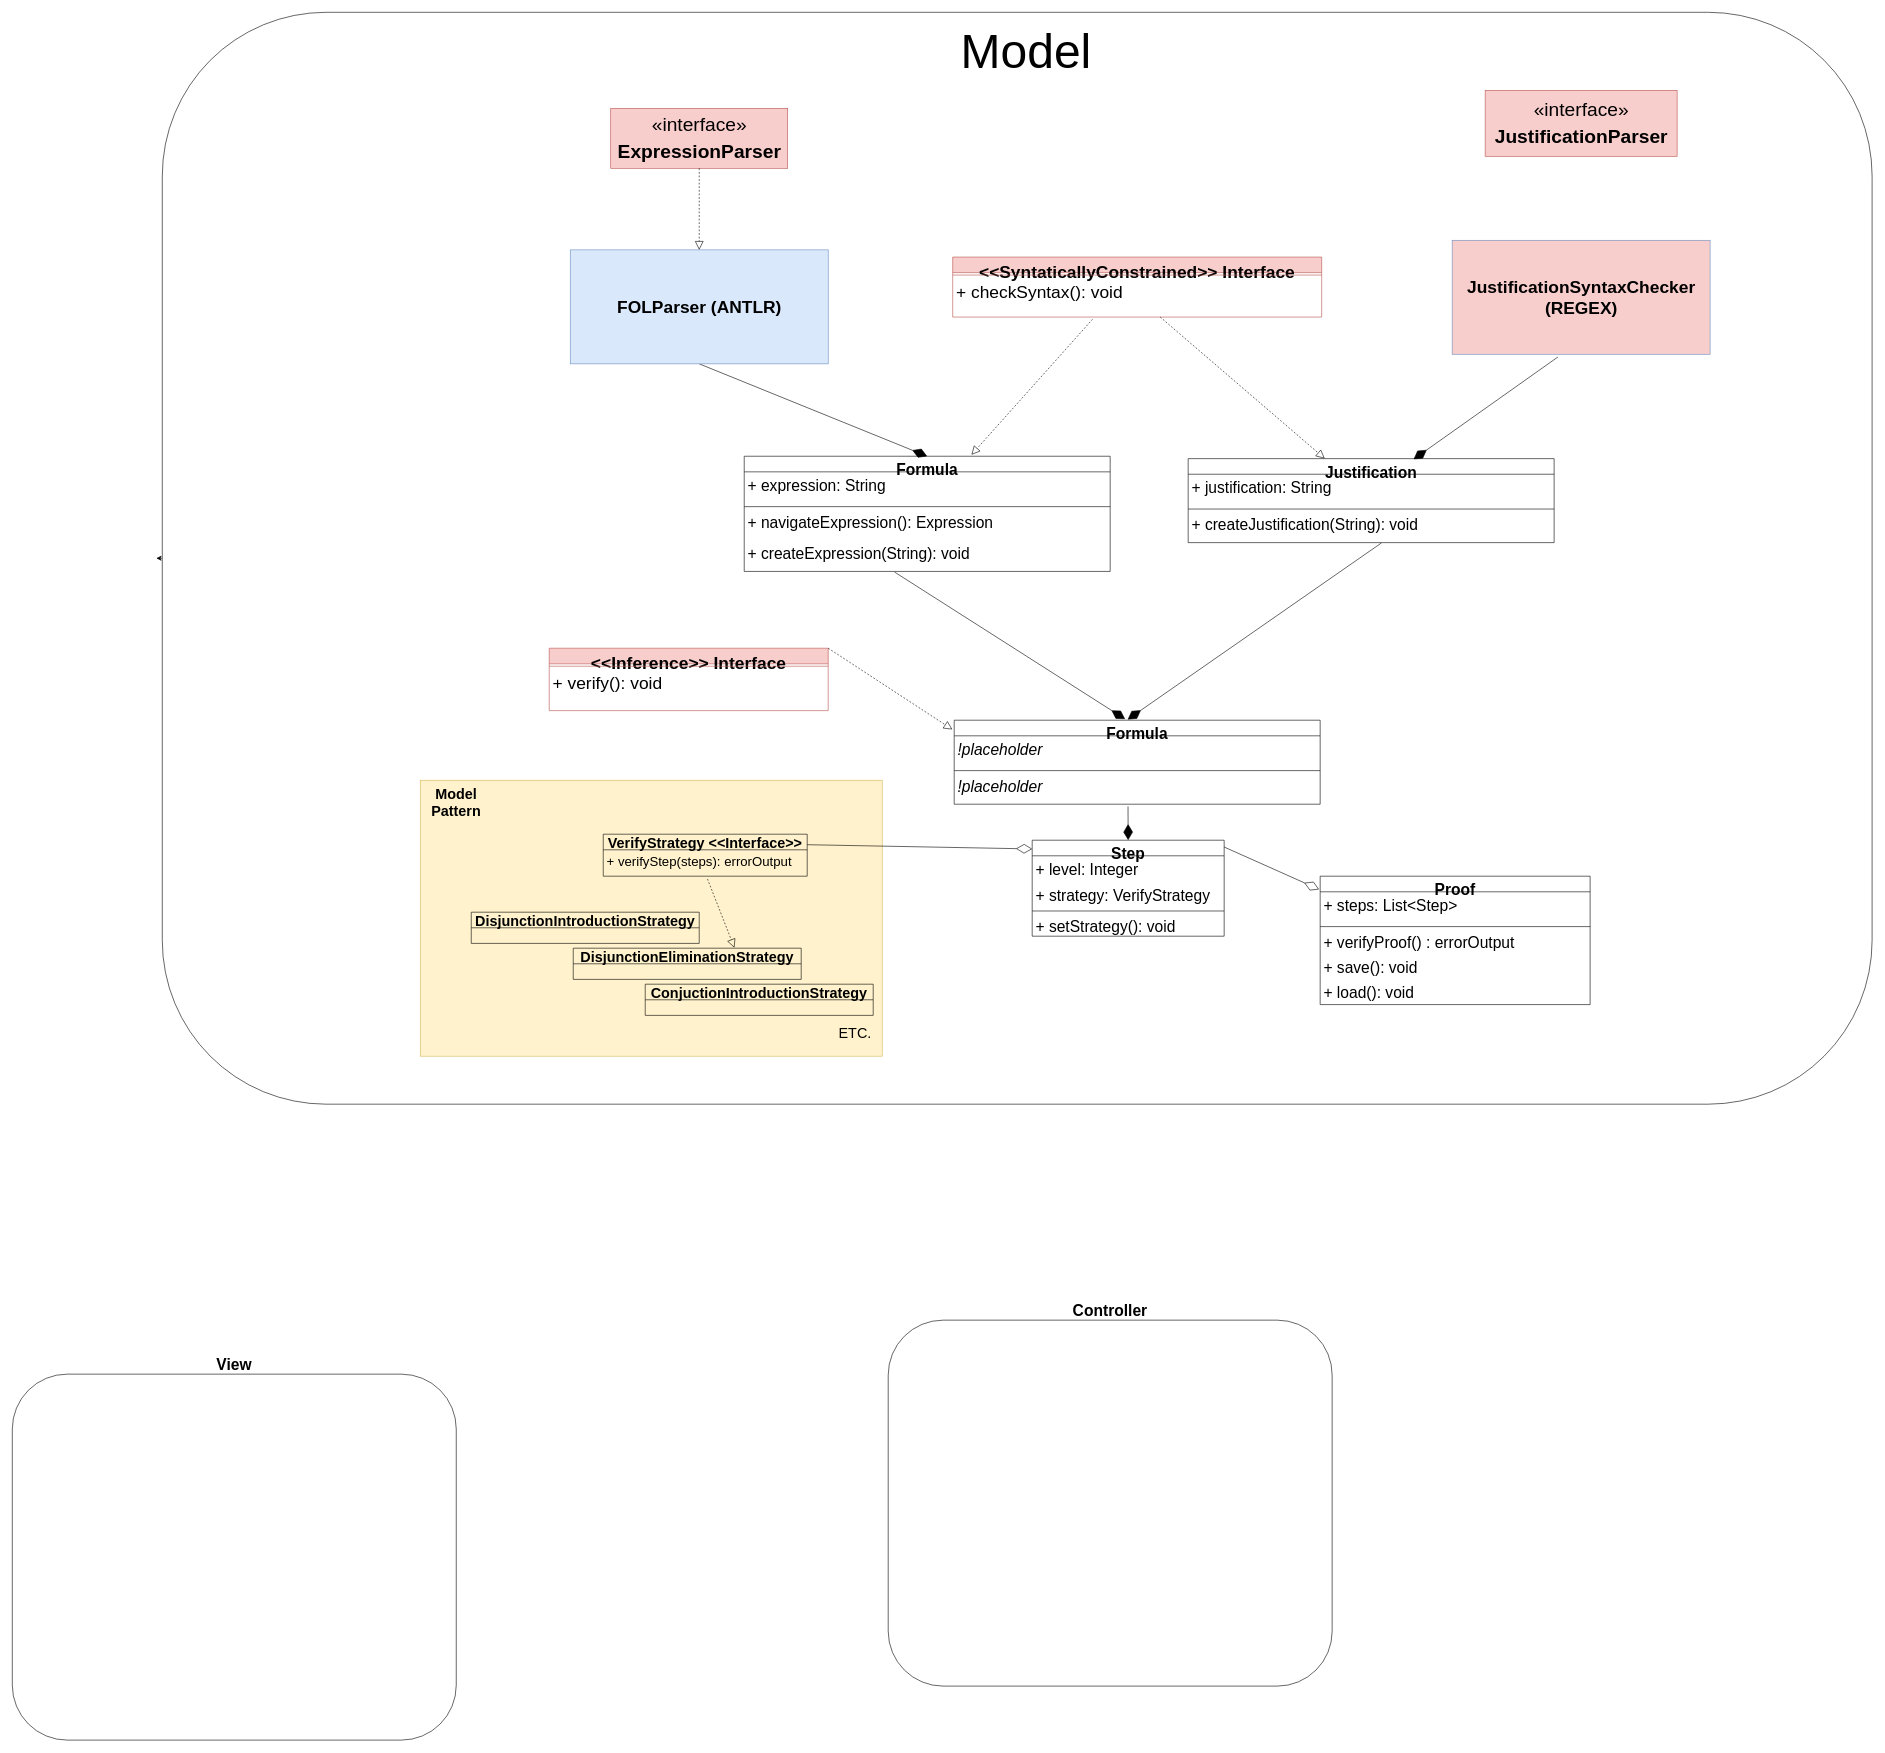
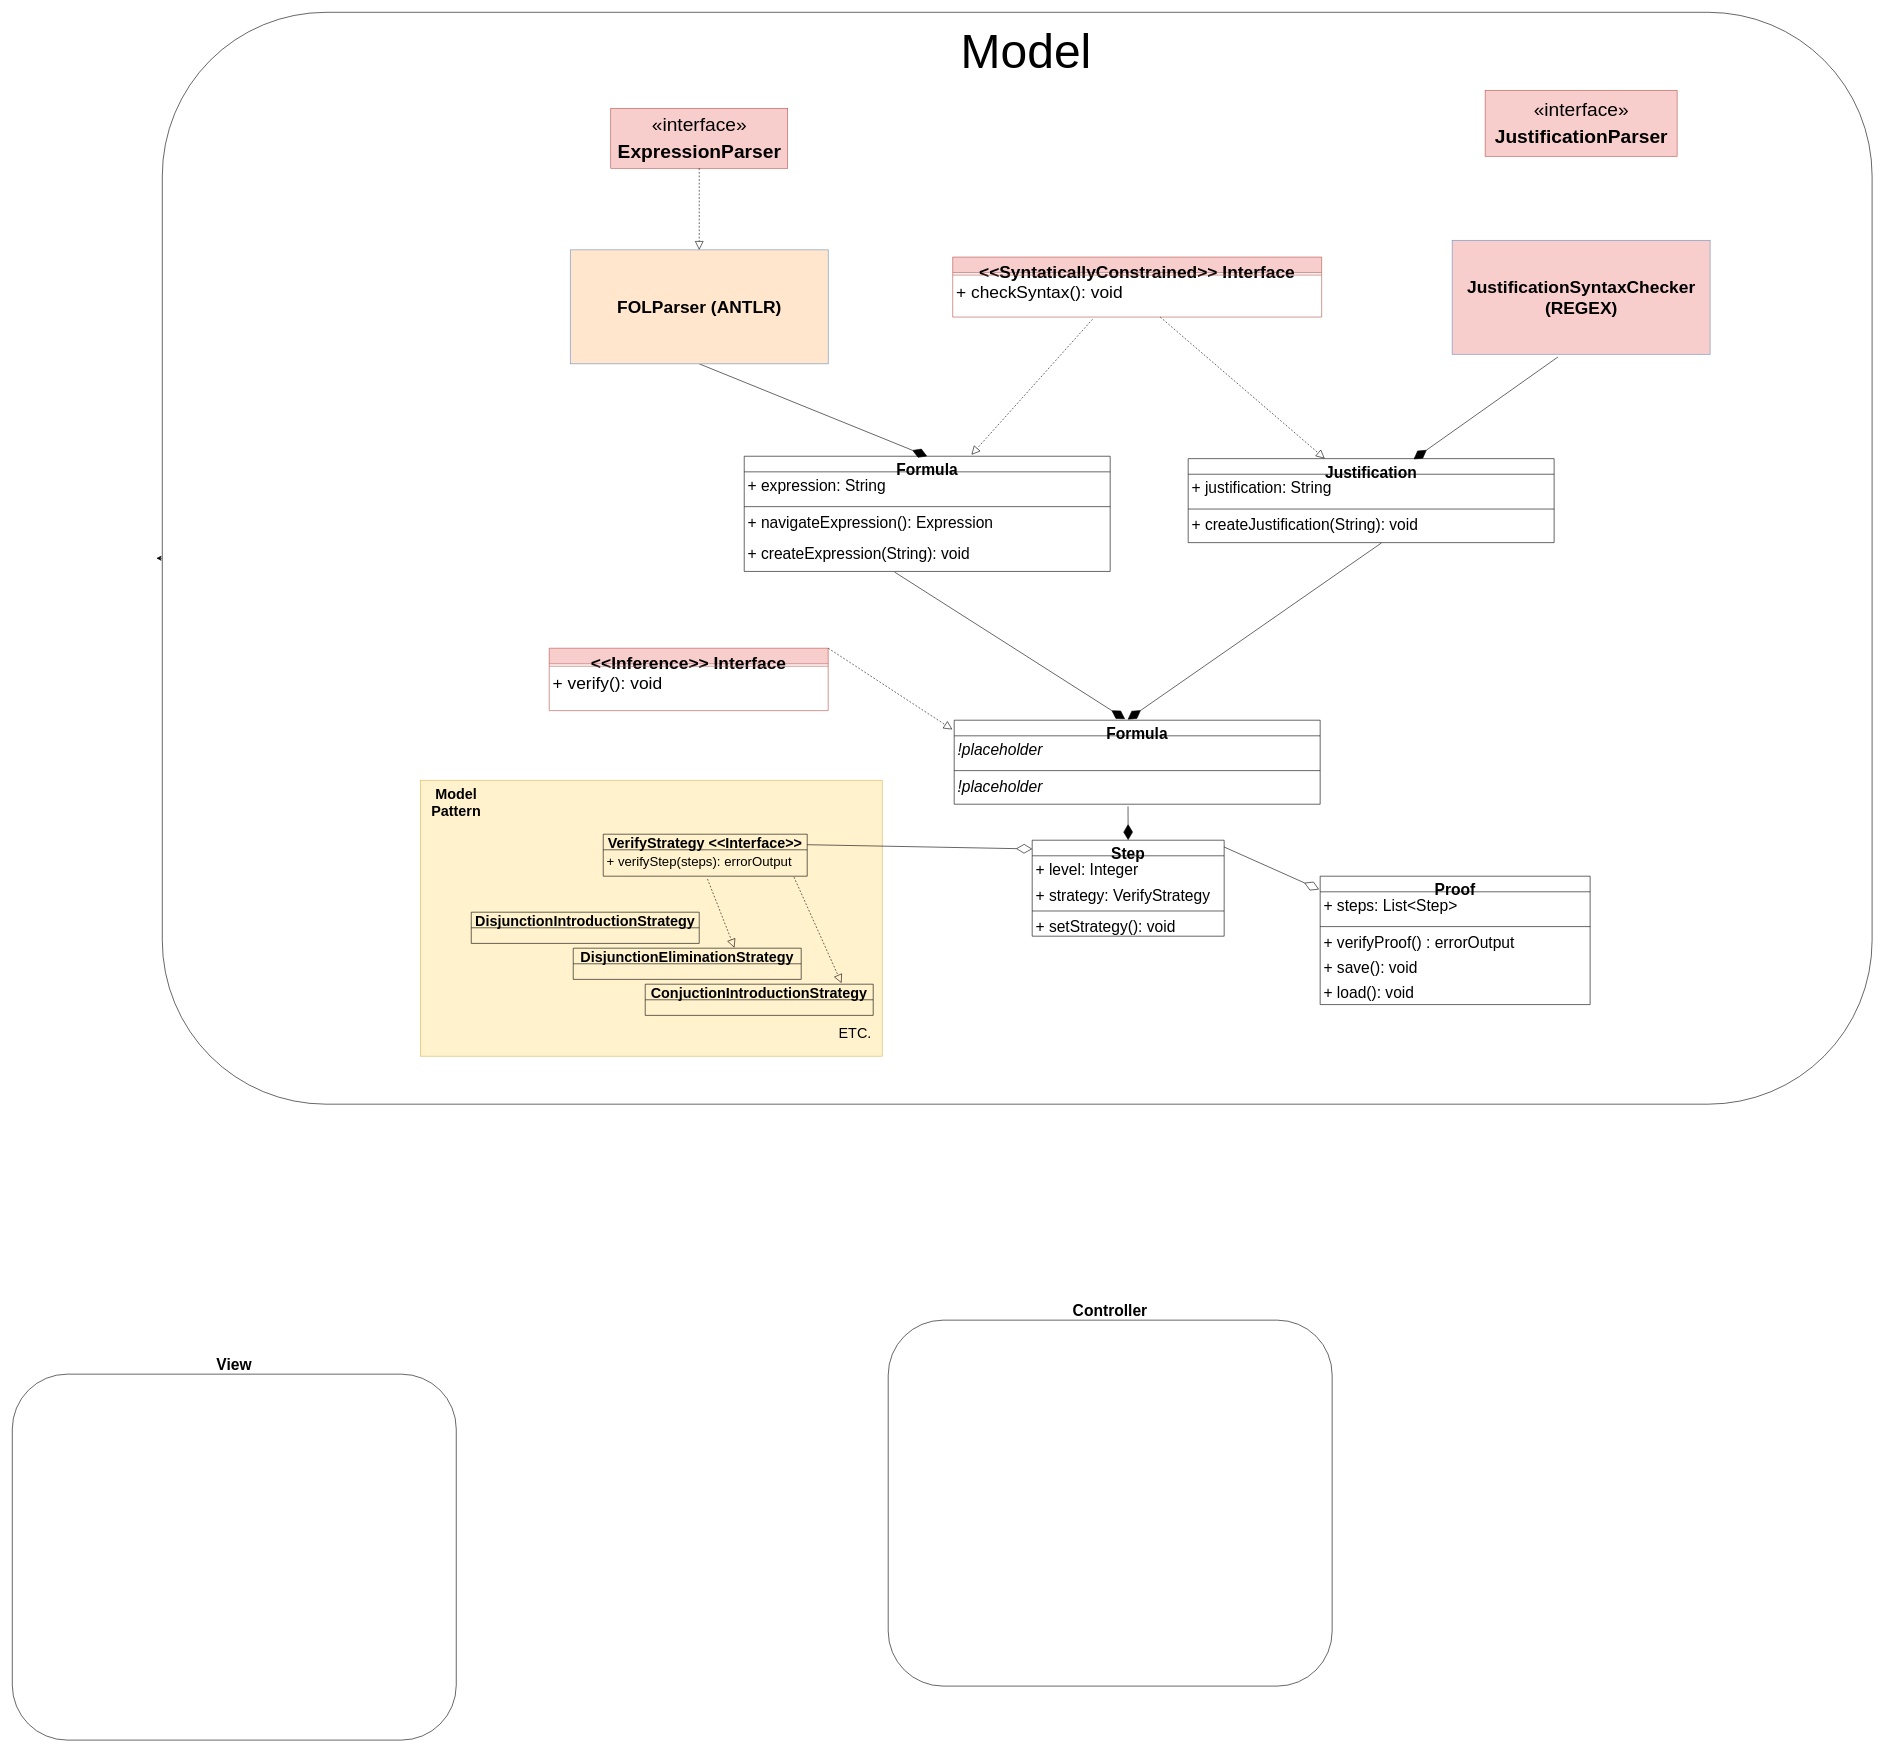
node "FOLParser (ANTLR)": fillcolor #dae8fc -> #ffe6cc
edge "+ verifyStep(steps): errorOutput" -> "ConjuctionIntroductionStrategy": added
